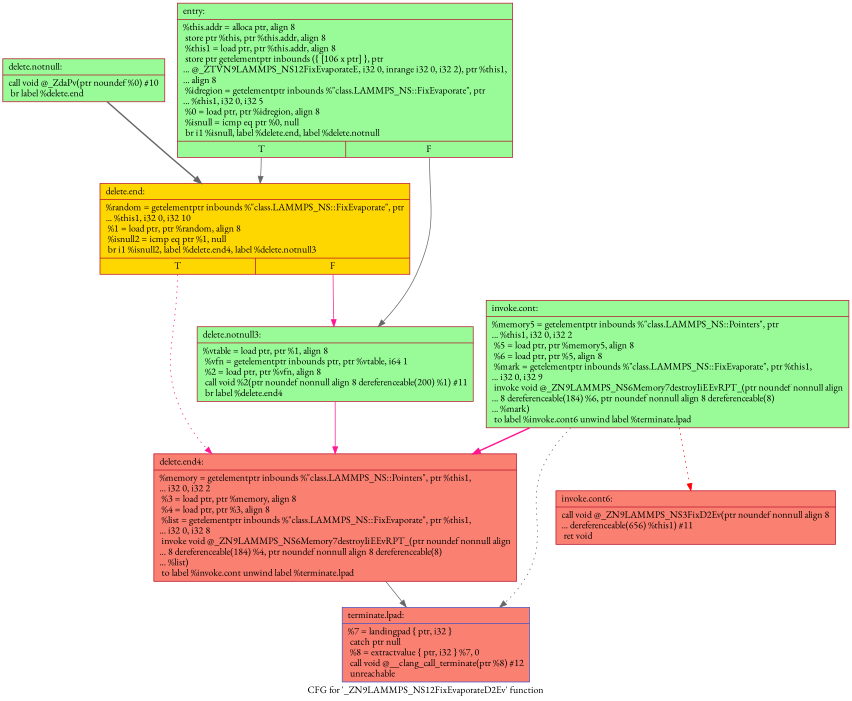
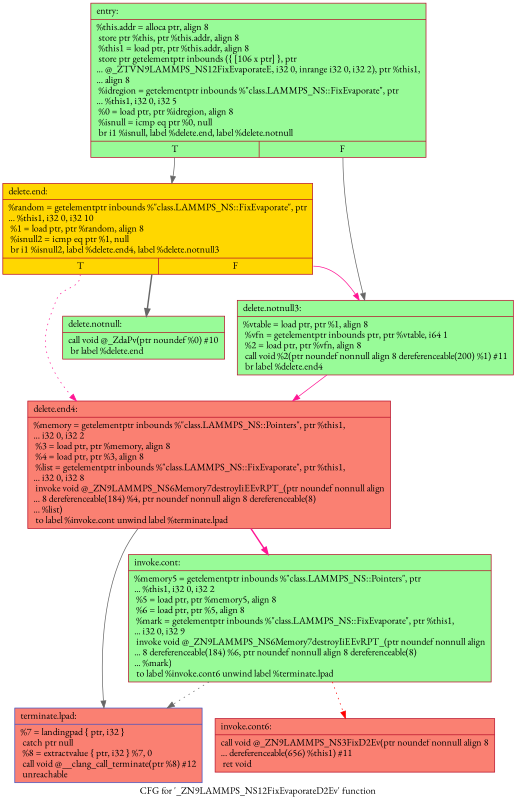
edge "delete.notnull:" -> "delete.end:": reversed
edge "invoke.cont:" -> "delete.end4:": reversed
